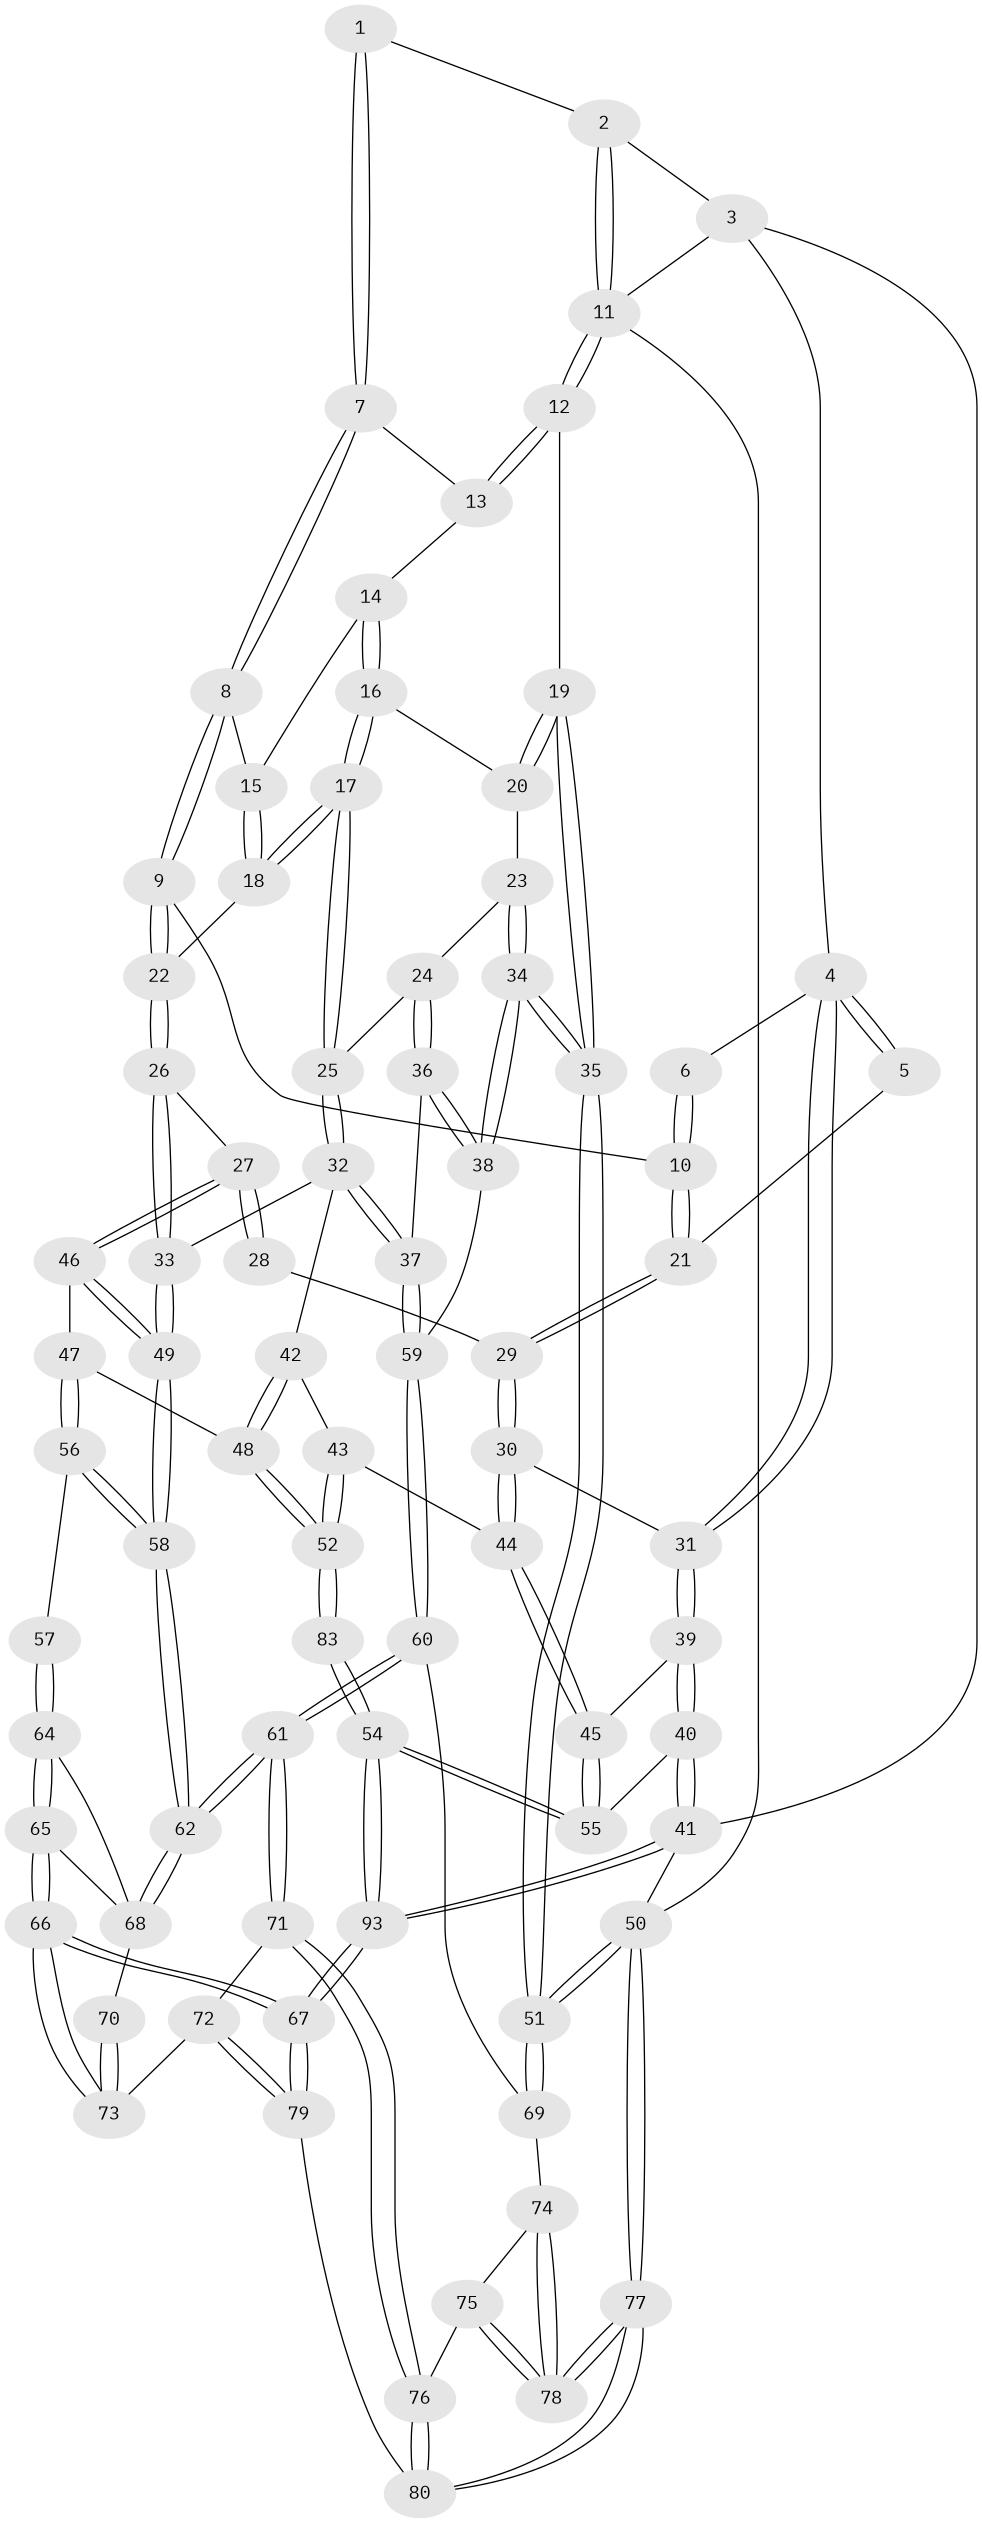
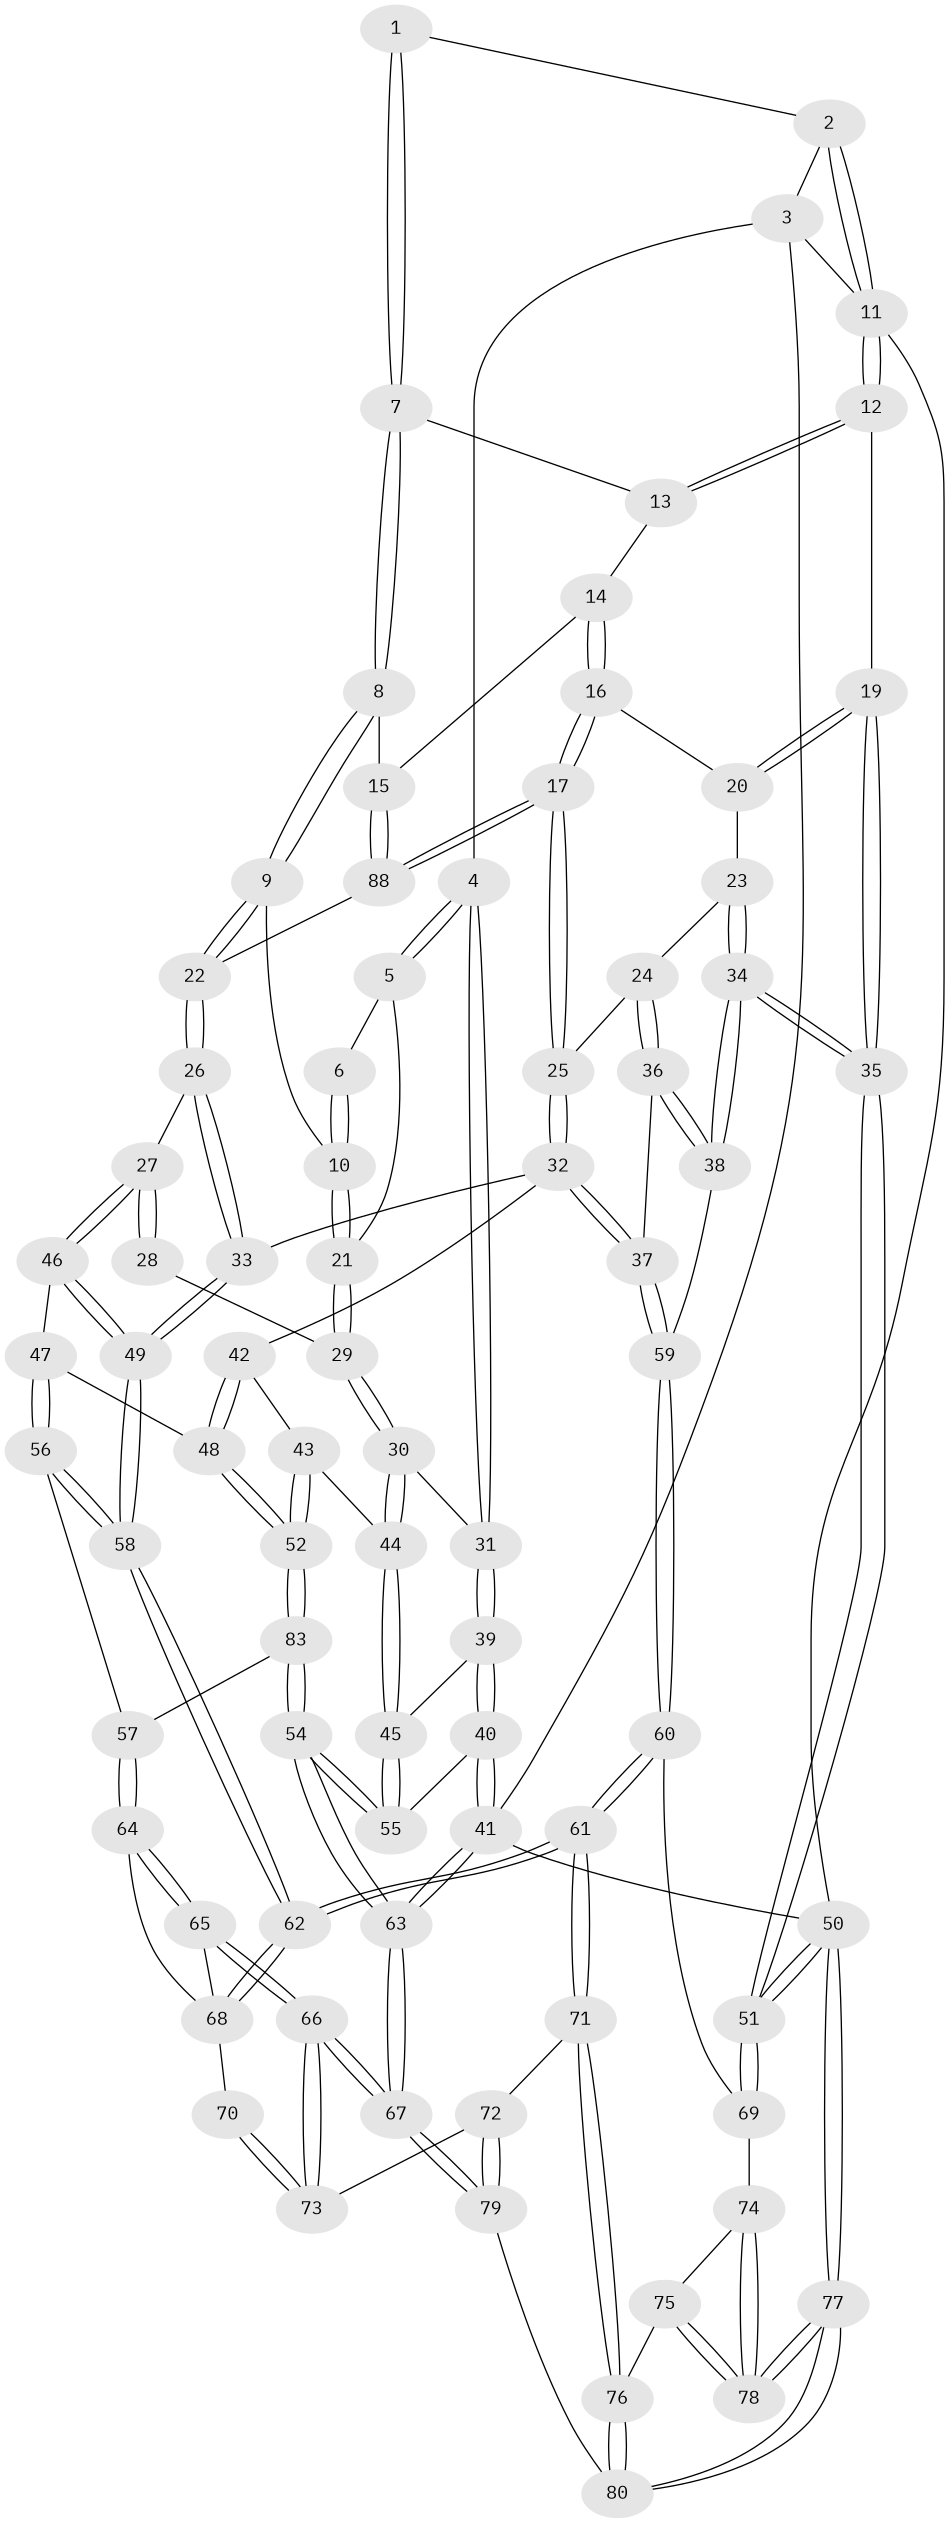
node "18": label "18" -> "88"
edge "4" -- "6": now "5" -- "6"
edge "83" -- "57": added
node "93": label "93" -> "63"
